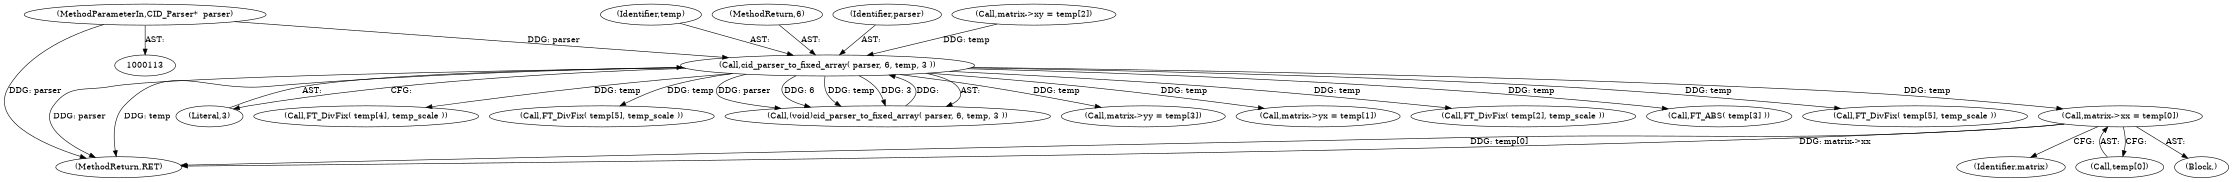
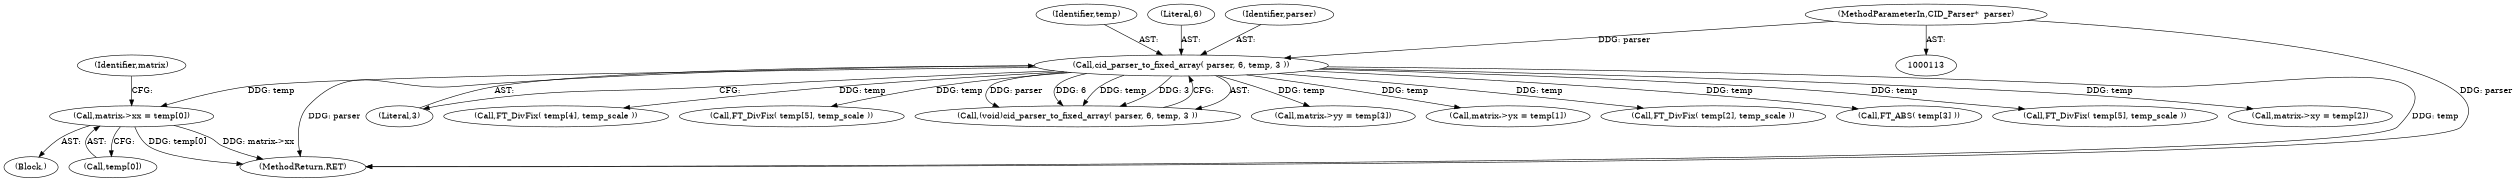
node "(MethodReturn,6)": label "(MethodReturn,6)" -> "(Literal,6)"
edge "(Call,matrix->xy = temp[2])" -> "(Call,cid_parser_to_fixed_array( parser, 6, temp, 3 ))": reversed
edge "(Call,(void)cid_parser_to_fixed_array( parser, 6, temp, 3 ))" -> "(Call,cid_parser_to_fixed_array( parser, 6, temp, 3 ))": label "DDG: " -> "CFG: "
edge "(Call,matrix->xx = temp[0])" -> "(Identifier,matrix)": reversed
